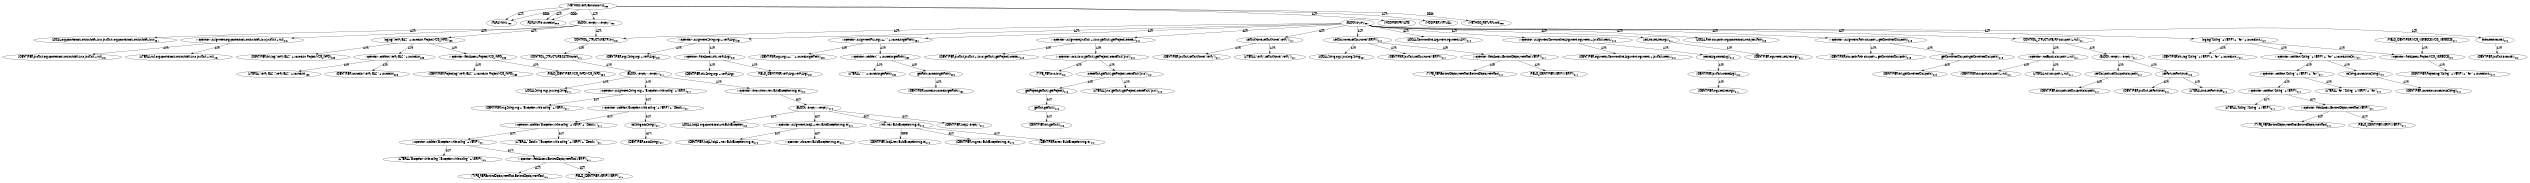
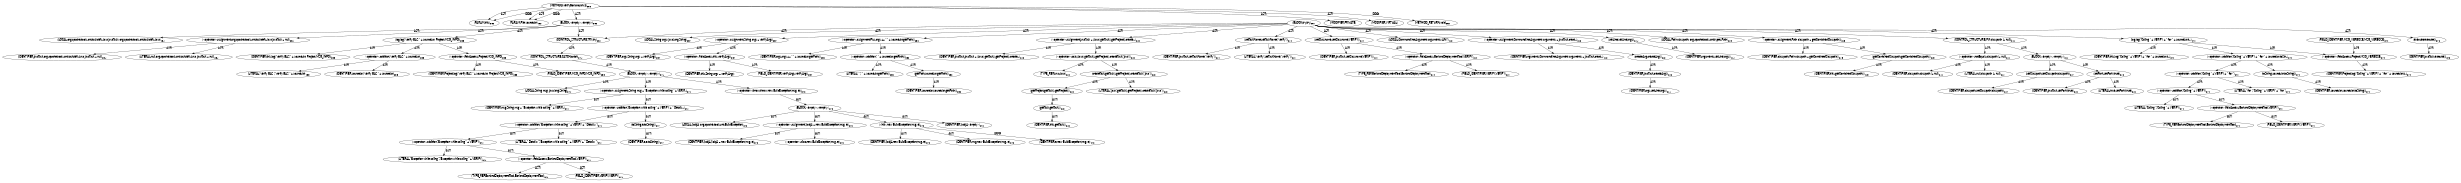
edge "(setClassname,setClassname(VERIFY))" -> "(LOCAL,String args: java.lang.String)": now "(BLOCK,try,try)" -> "(LOCAL,String args: java.lang.String)"
edge "(<init>,new BuildException(msg, e))" -> "(IDENTIFIER,$obj4,new BuildException(msg, e))": label "DDG: " -> "AST: "
edge "(<init>,new BuildException(msg, e))" -> "(IDENTIFIER,e,new BuildException(msg, e))": label "AST: " -> "DDG: "
